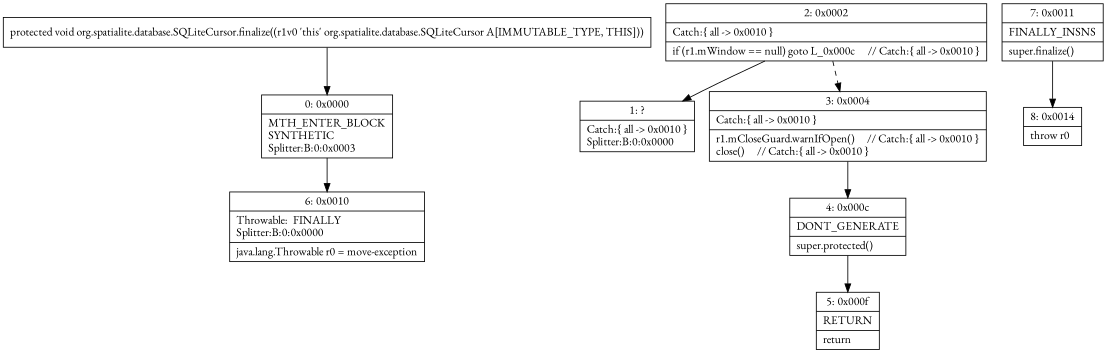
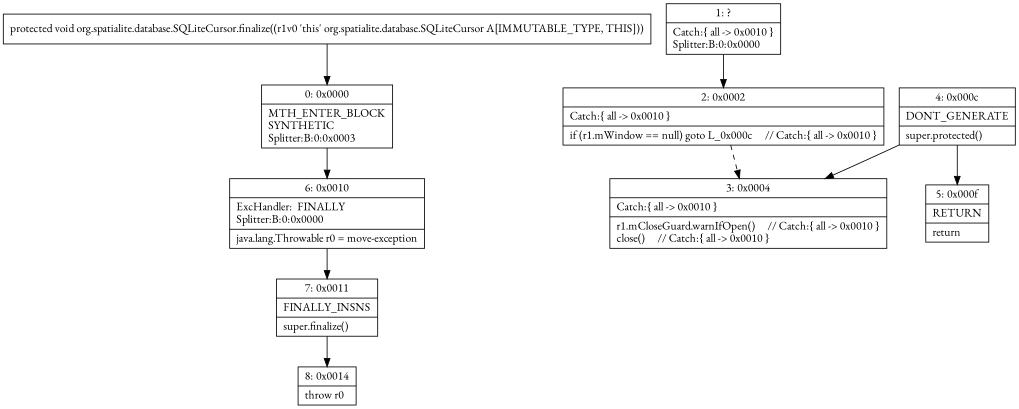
edge "2: 0x0002" -> "1: ?": reversed
edge "3: 0x0004" -> "4: 0x000c": reversed
node "6: 0x0010": text "Throwable:  FINALLY" -> "ExcHandler:  FINALLY"
edge "6: 0x0010" -> "7: 0x0011": added
